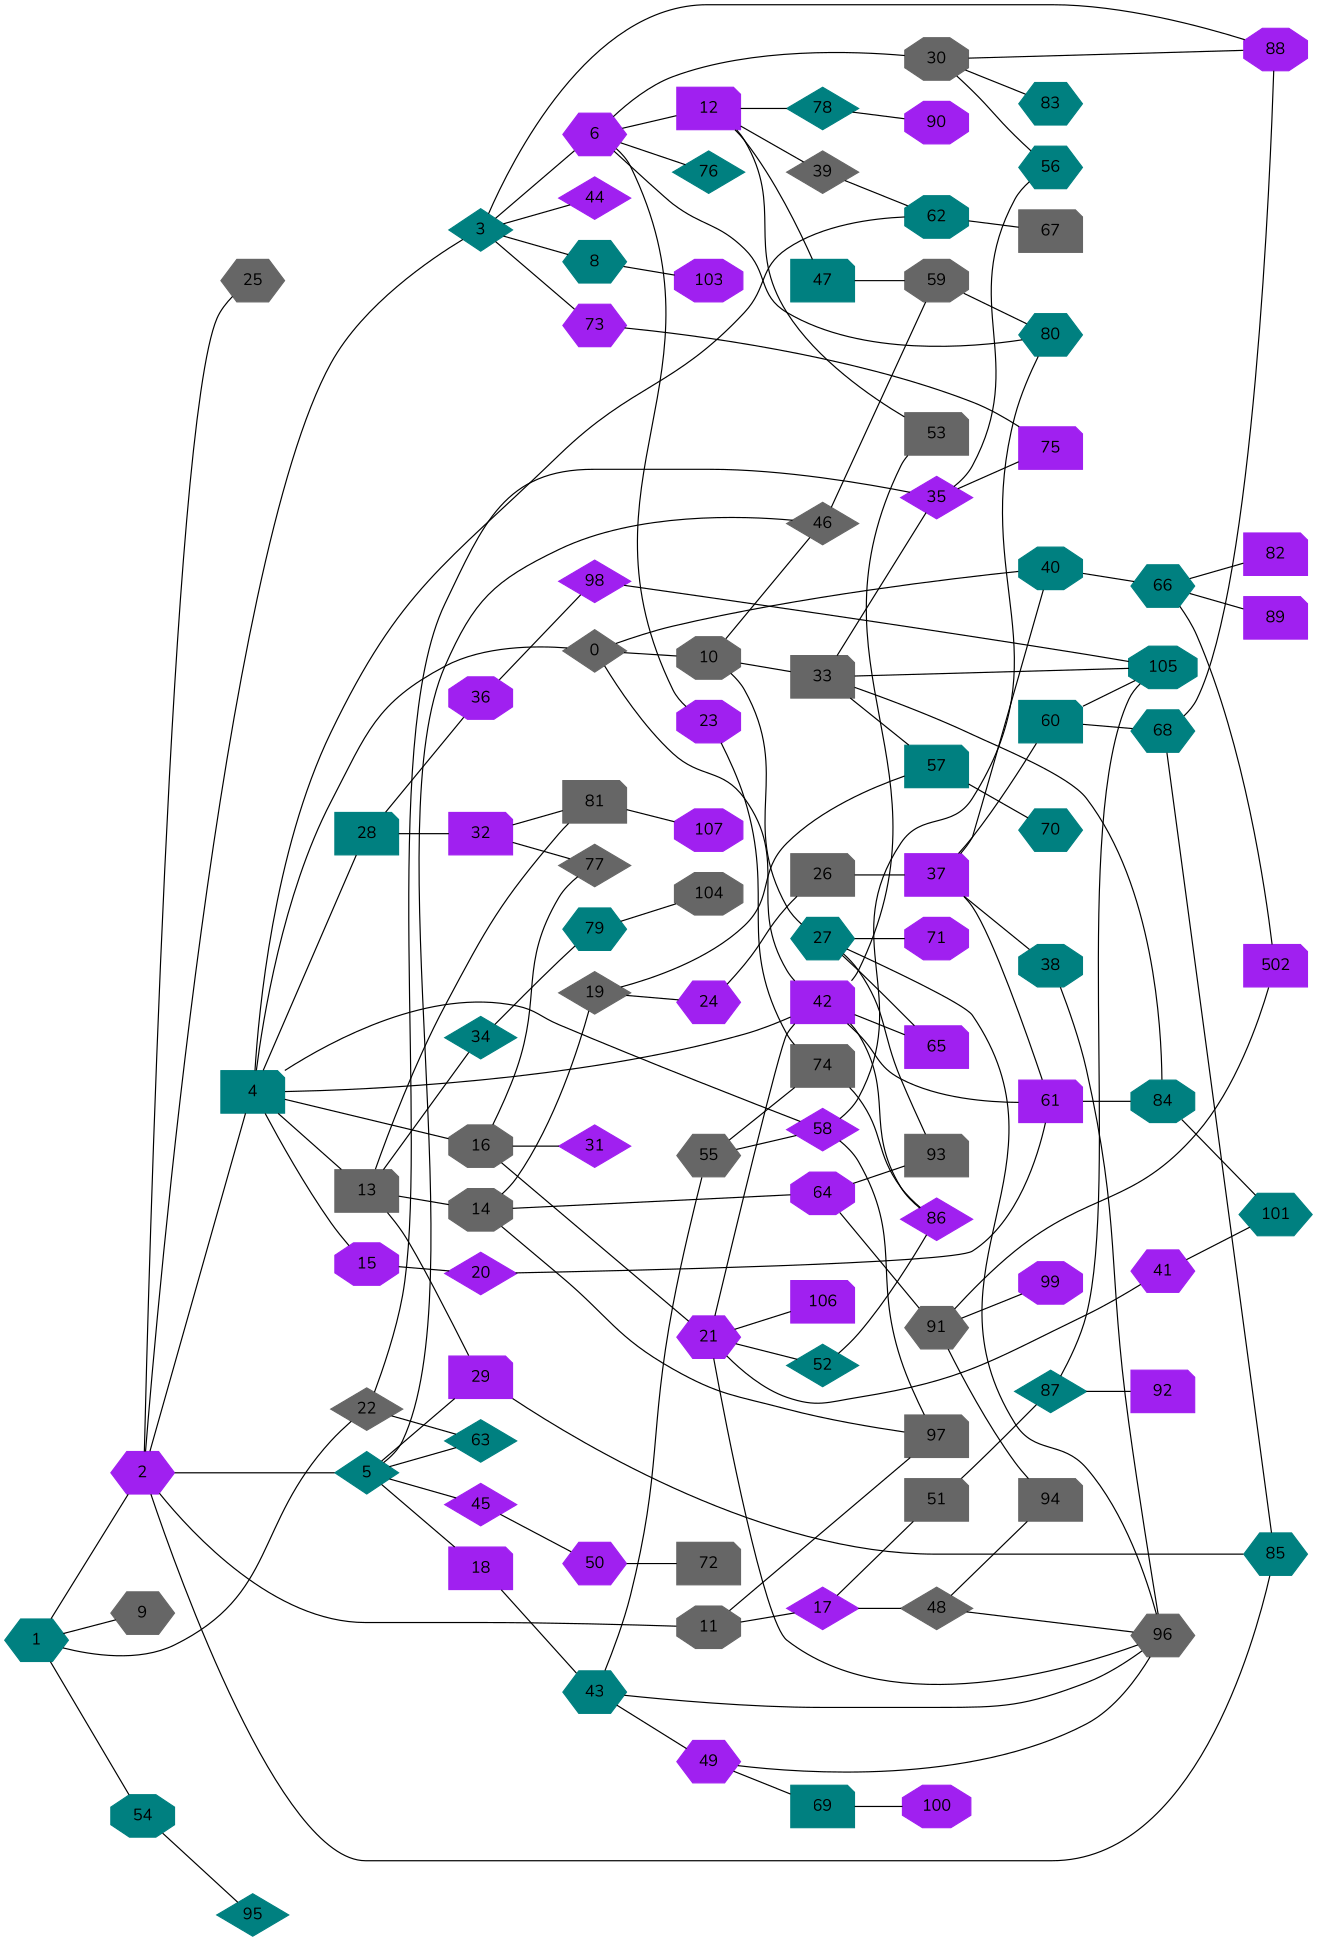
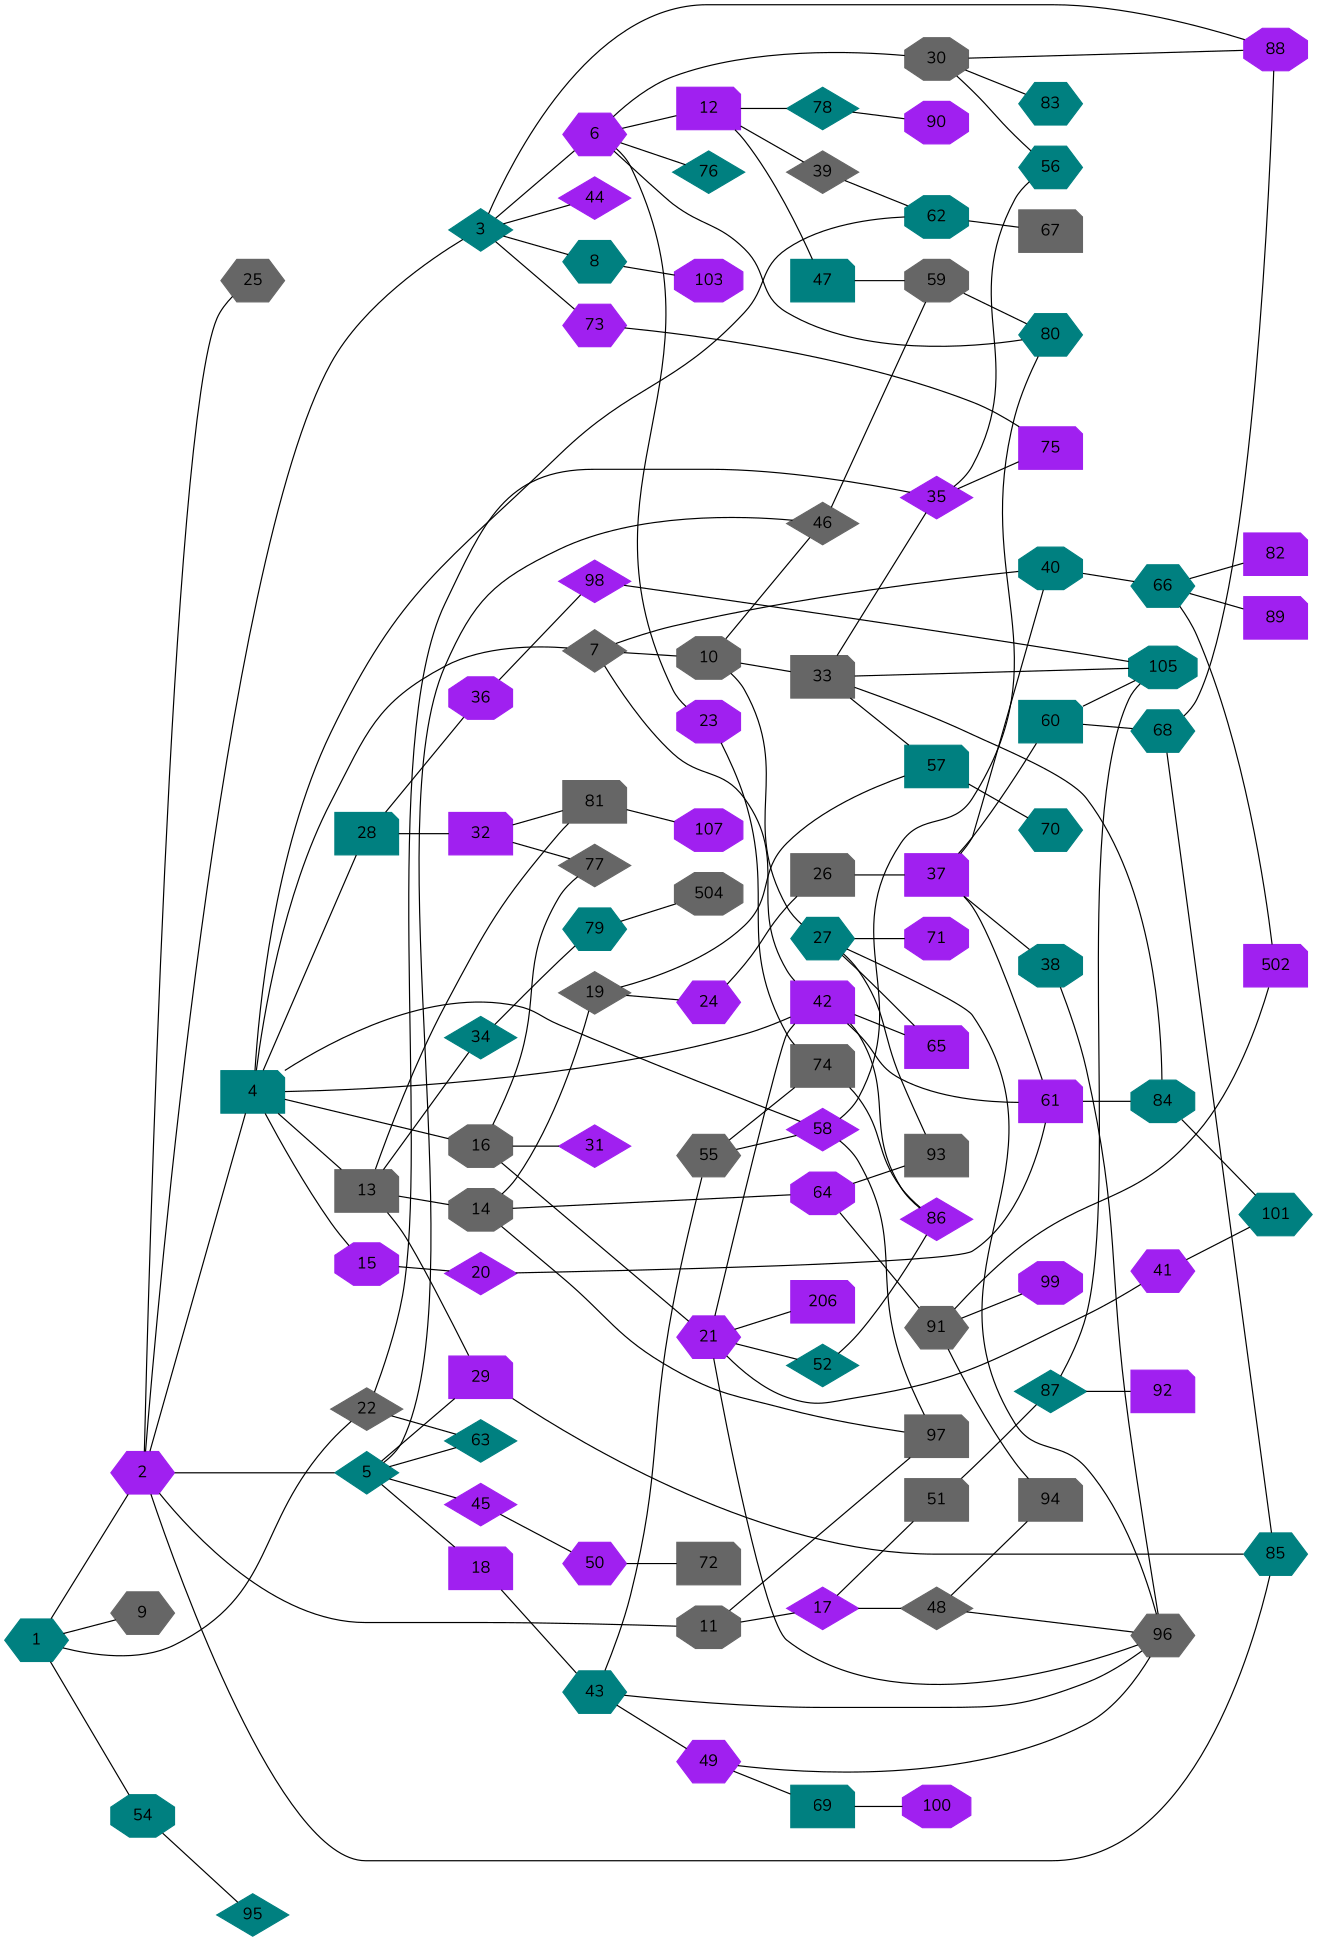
node "53": removed
node "0": label "0" -> "7"
node "104": label "104" -> "504"
node "106": label "106" -> "206"
